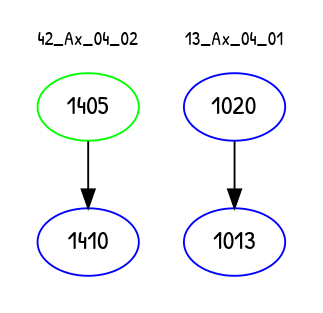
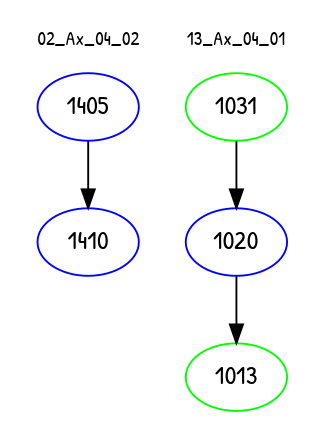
cluster "42_Ax_04_02": label "42_Ax_04_02" -> "02_Ax_04_02"
node "1405": color green -> blue
node "1031": added
node "1013": color blue -> green
